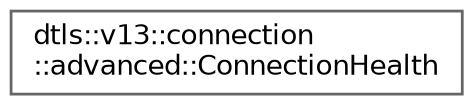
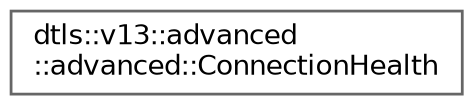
node "dtls::v13::connection ::advanced::ConnectionHealth": label "dtls::v13::connection ::advanced::ConnectionHealth" -> "dtls::v13::advanced ::advanced::ConnectionHealth"
